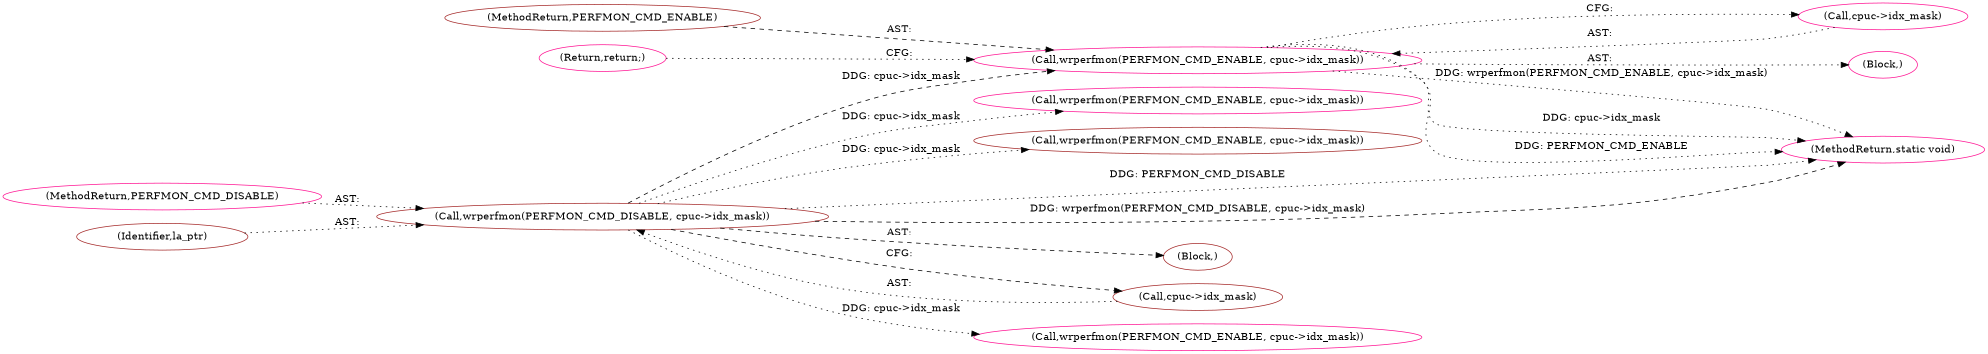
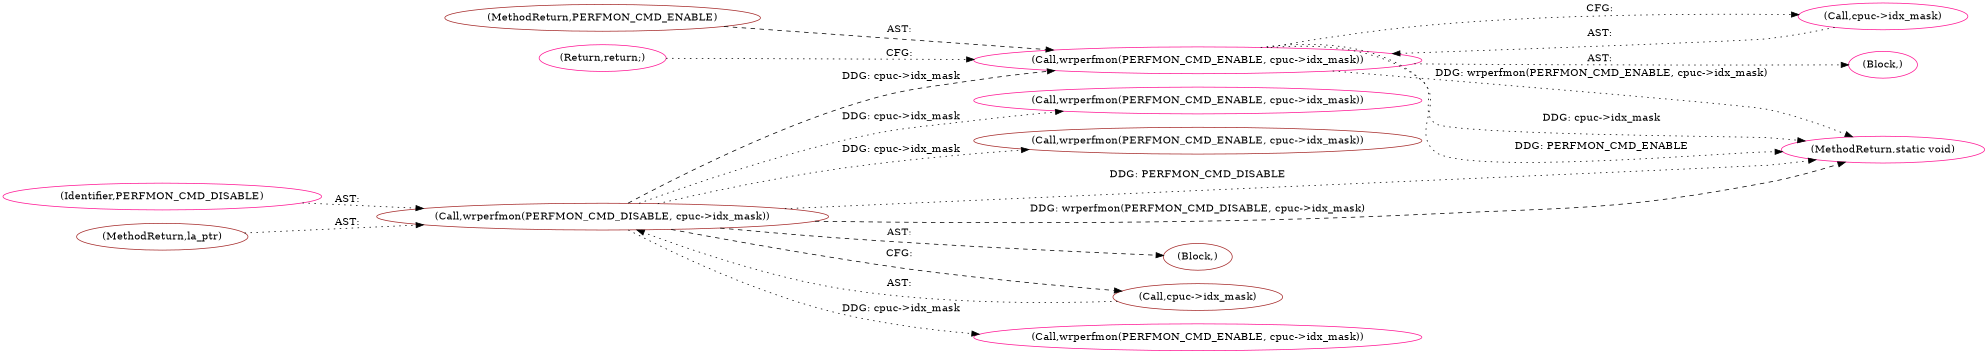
node "(MethodReturn,PERFMON_CMD_DISABLE)": label "(MethodReturn,PERFMON_CMD_DISABLE)" -> "(Identifier,PERFMON_CMD_DISABLE)"
node "(Identifier,la_ptr)": label "(Identifier,la_ptr)" -> "(MethodReturn,la_ptr)"
